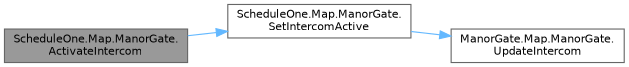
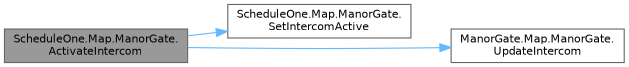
edge "ScheduleOne.Map.ManorGate. SetIntercomActive" -> "ManorGate.Map.ManorGate. UpdateIntercom": now "ScheduleOne.Map.ManorGate. ActivateIntercom" -> "ManorGate.Map.ManorGate. UpdateIntercom"
